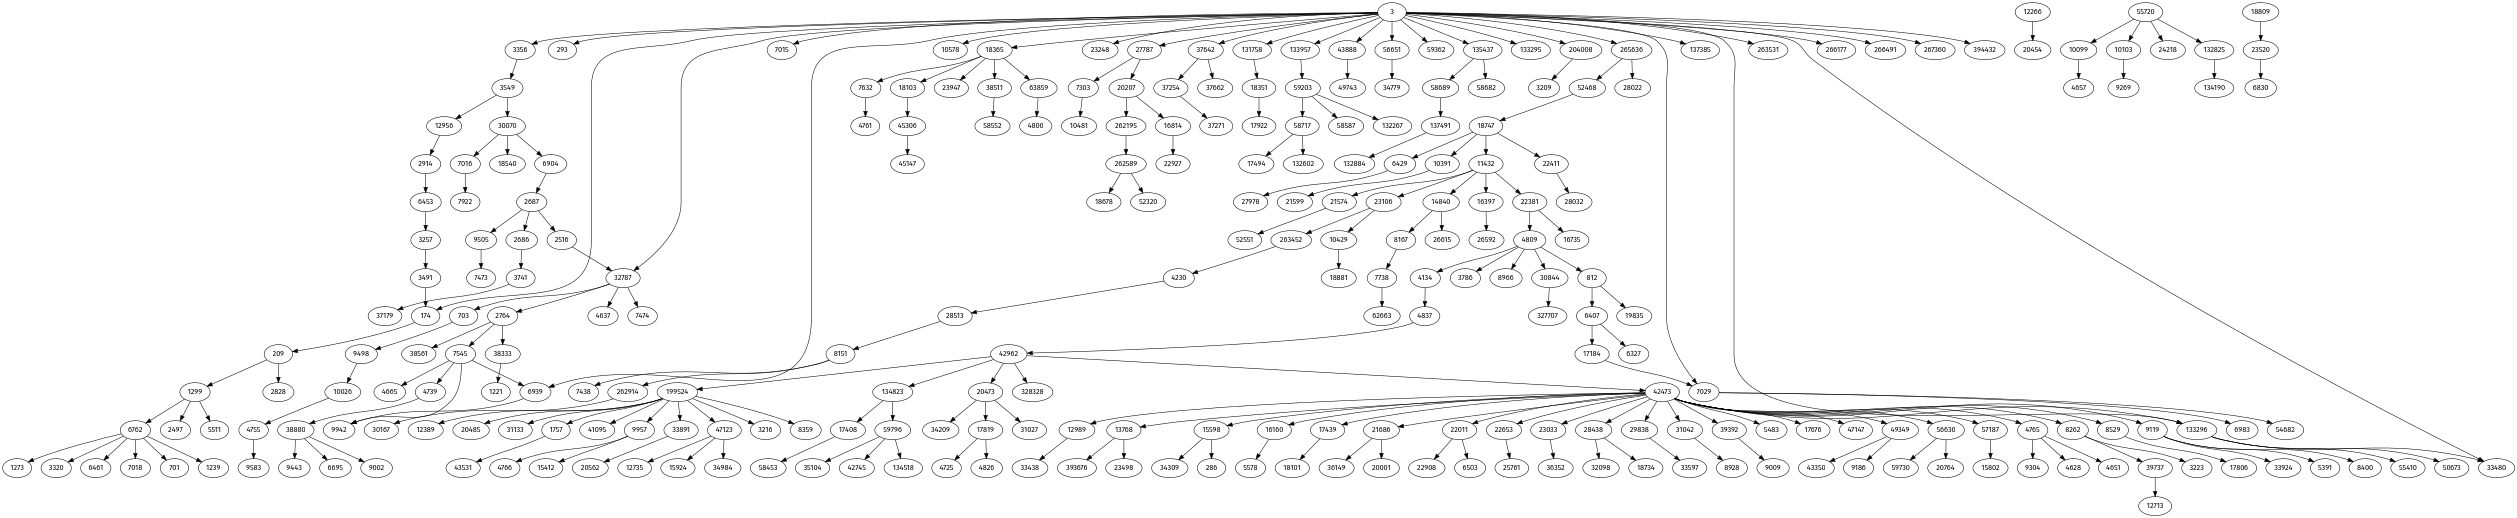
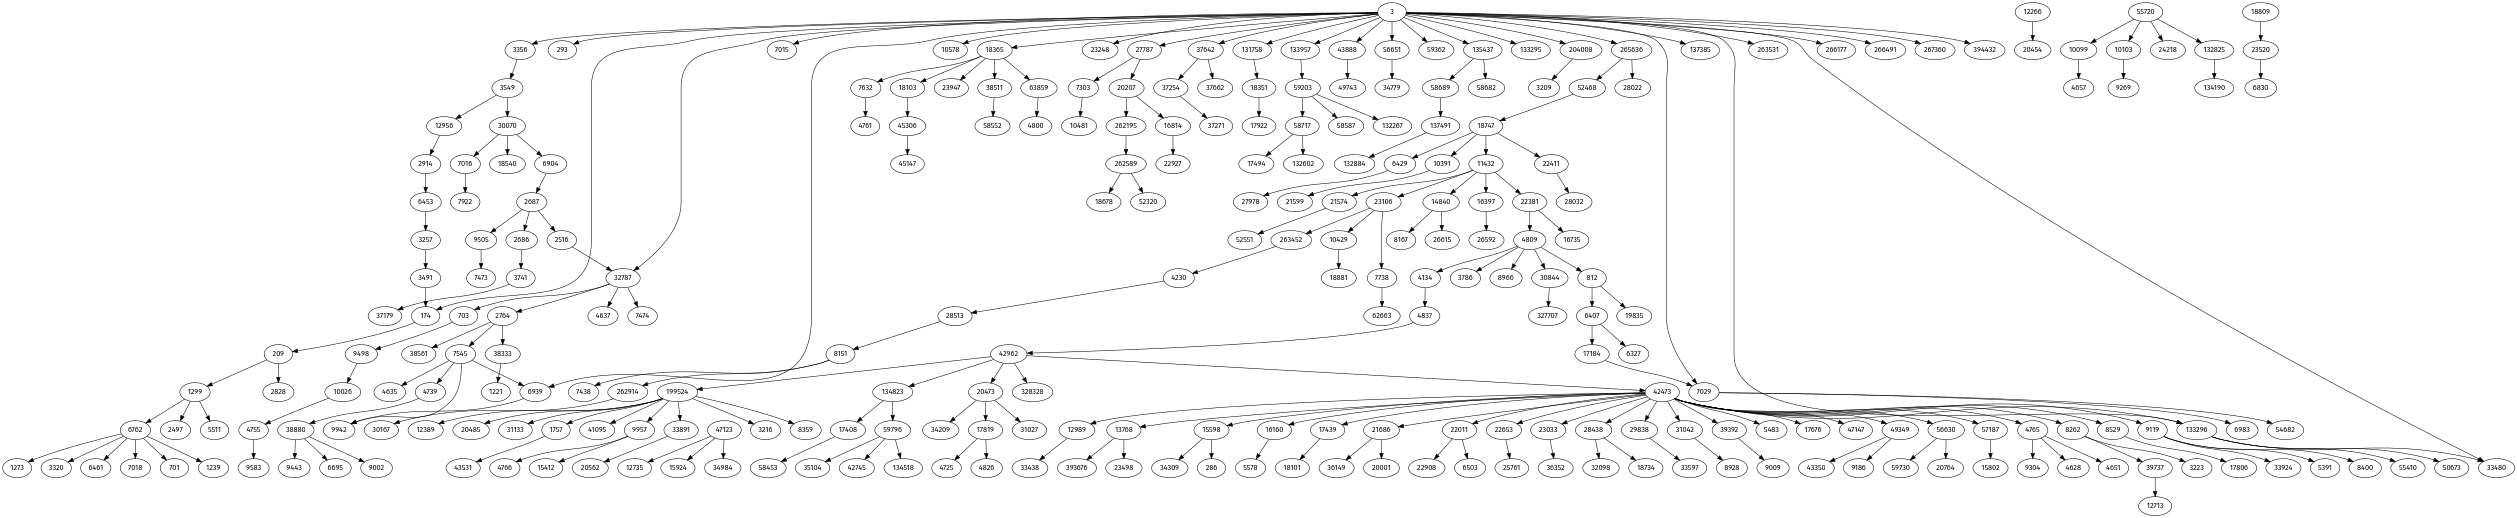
edge "8167" -> "7738": now "23106" -> "7738"
node "4665": label "4665" -> "4635"
edge "199524" -> "47123": removed
